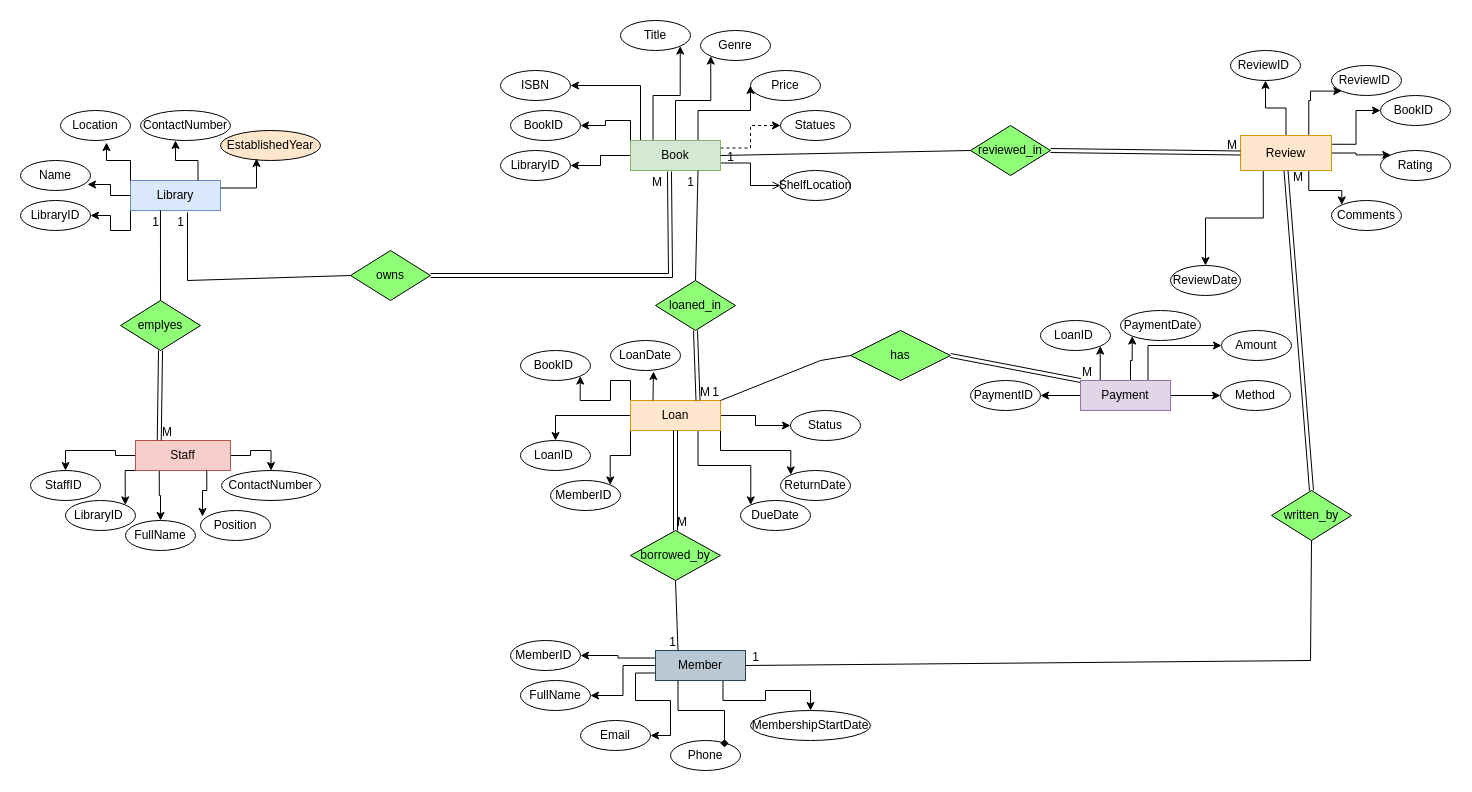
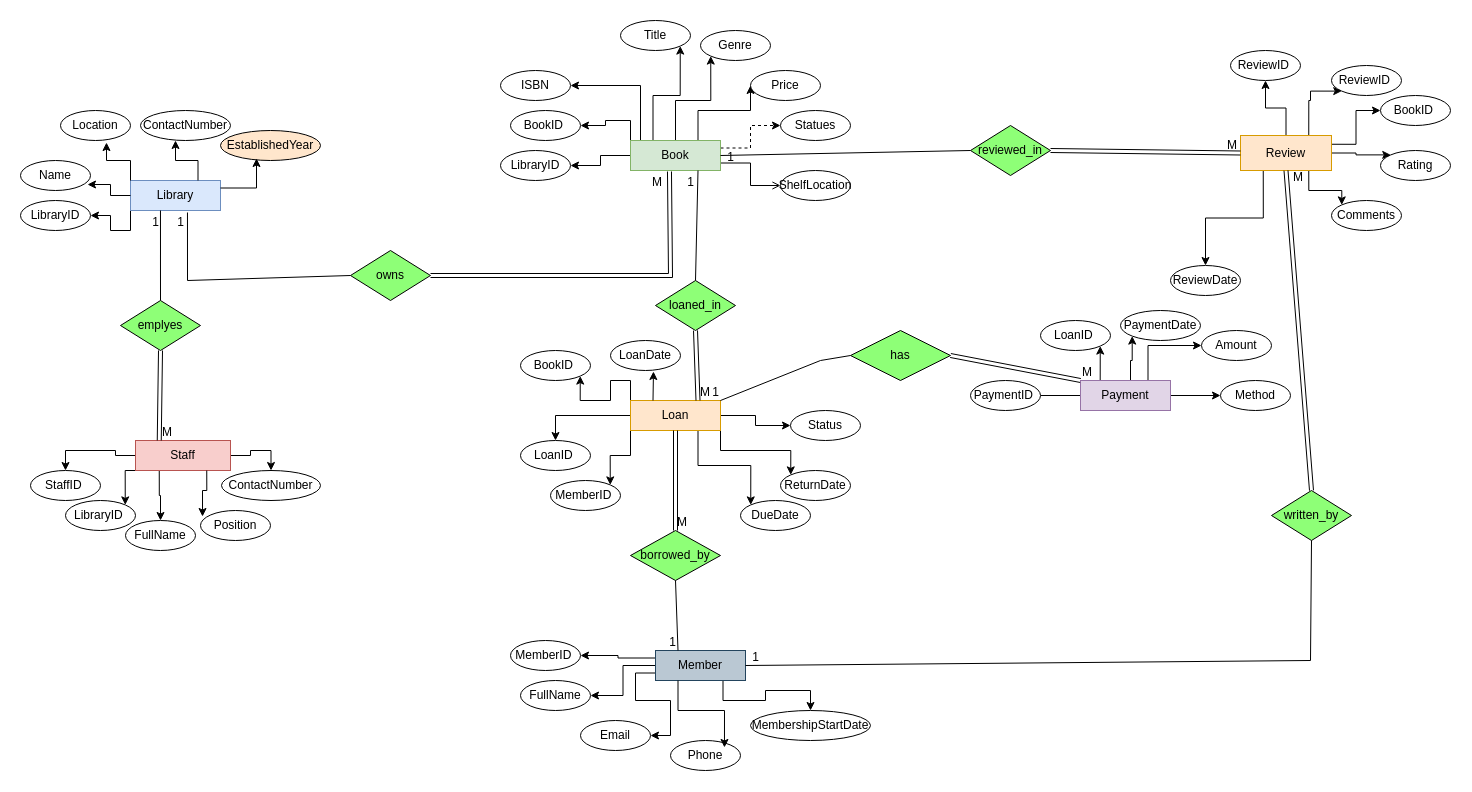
node "Amount": moved (1257, 346) -> (1237, 346)
edge "Payment" -> "PaymentID": arrowhead classic -> none
edge "Member" -> "Phone": arrowhead diamond -> classic
